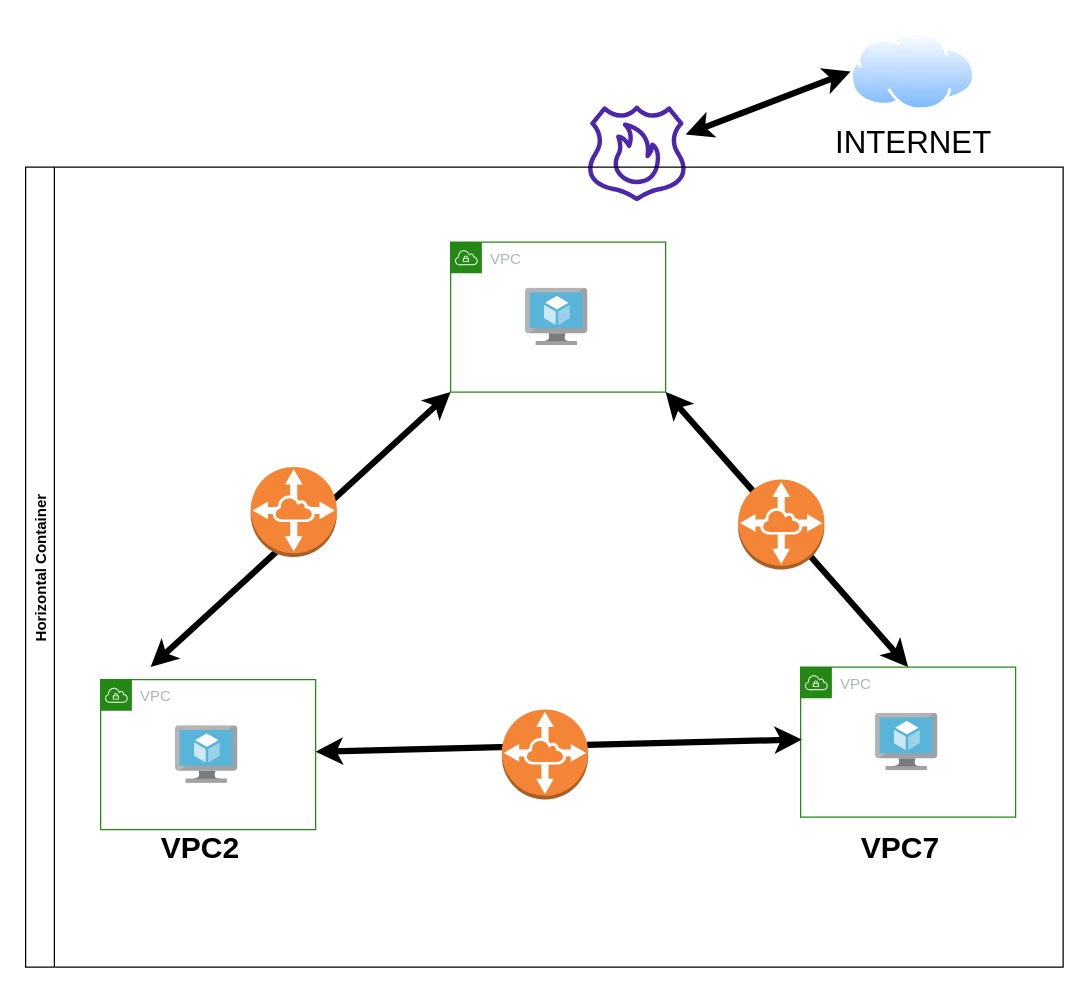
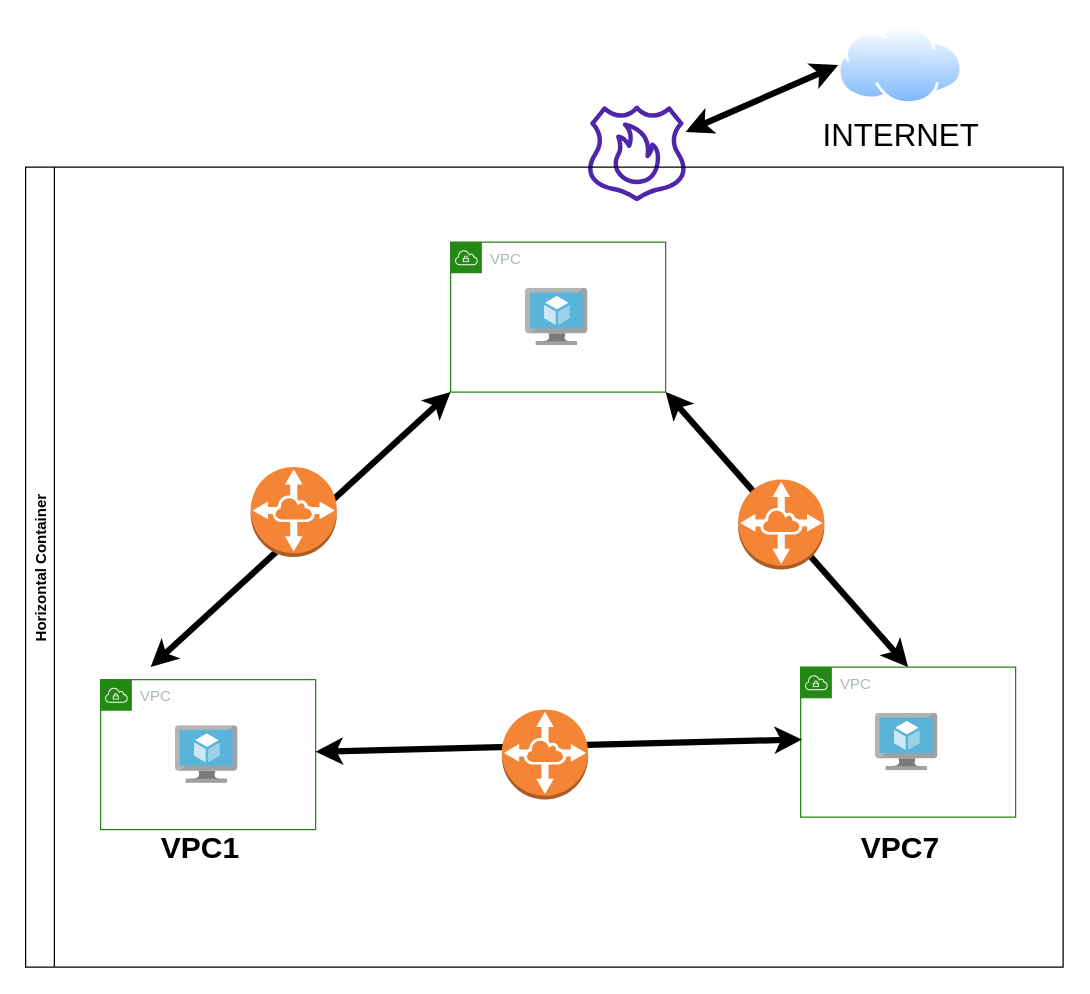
node "INTERNET": moved (913, 71) -> (901, 65)
node "VPC2": label "VPC2" -> "VPC1"
